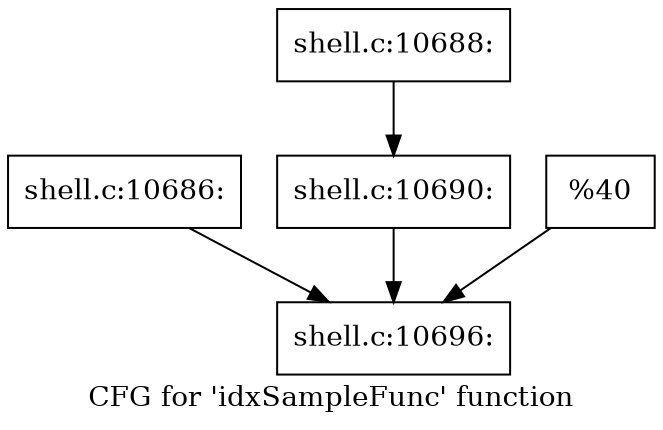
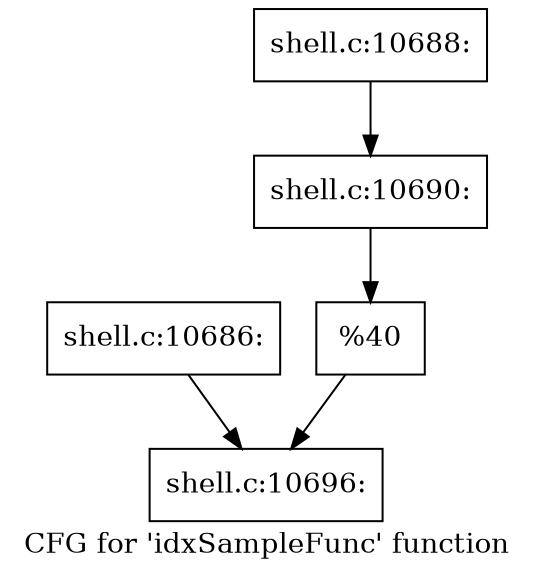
edge "shell.c:10690:" -> "shell.c:10696:": now "shell.c:10690:" -> "%40"
